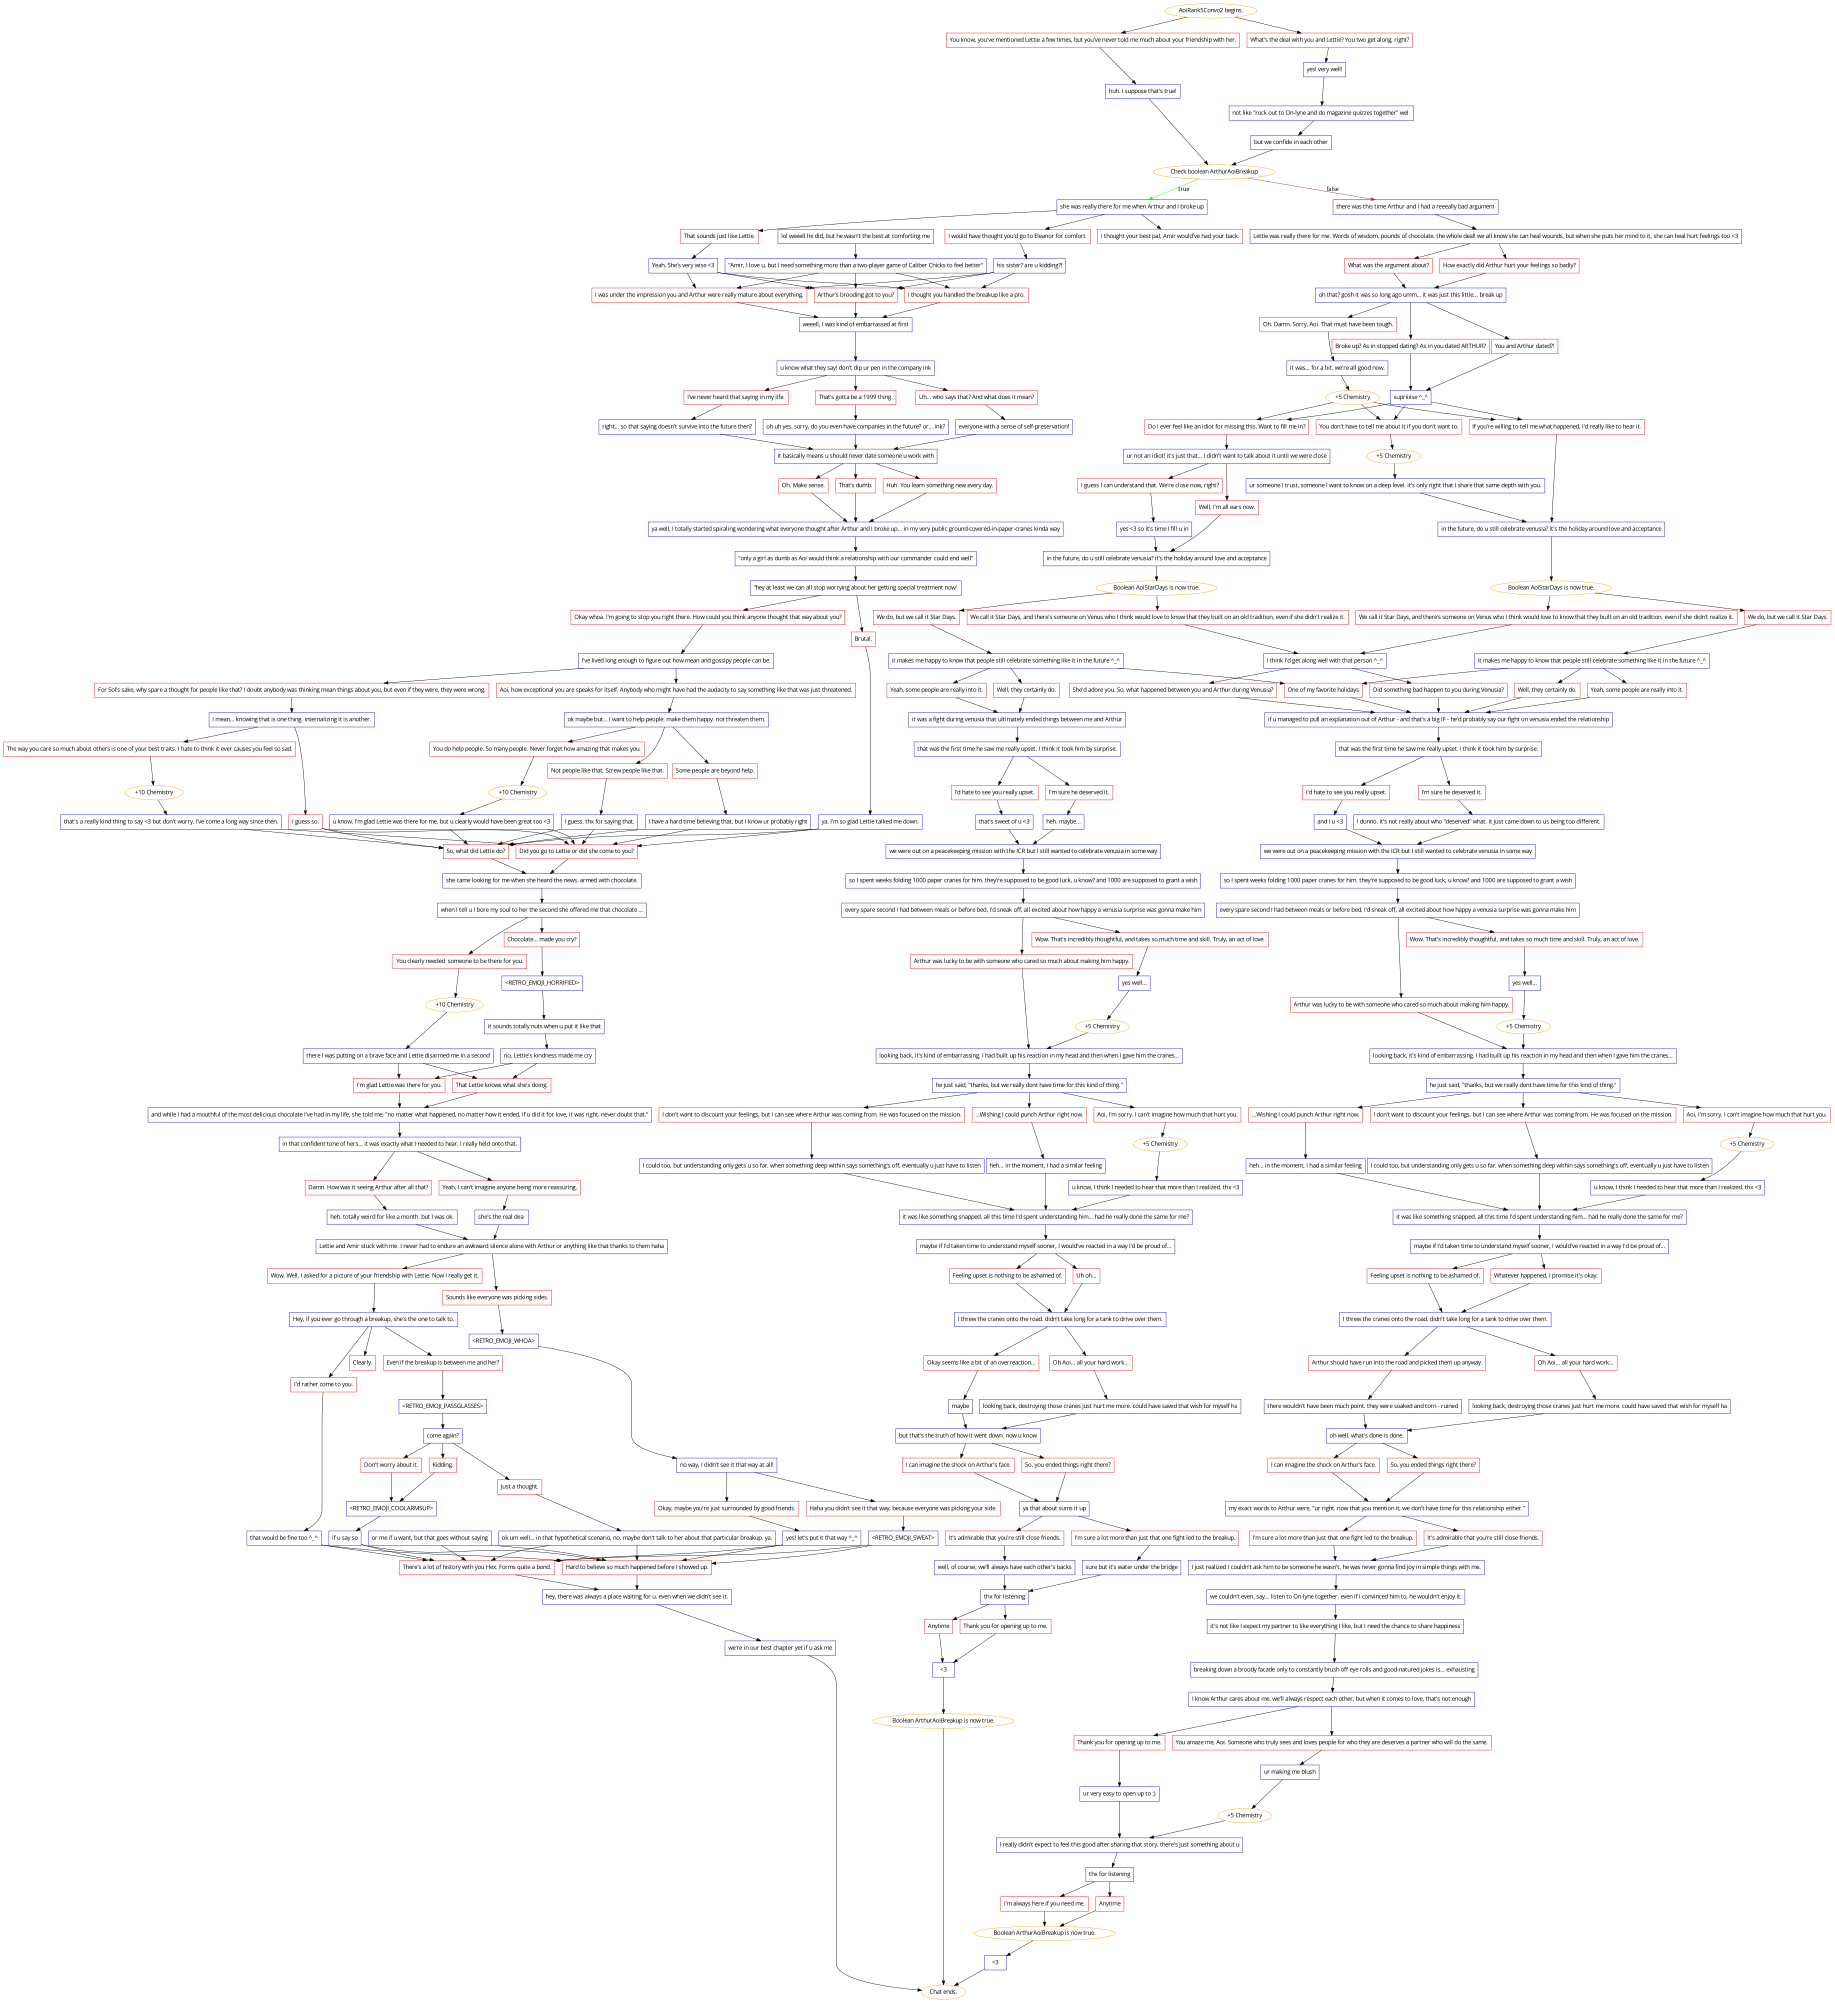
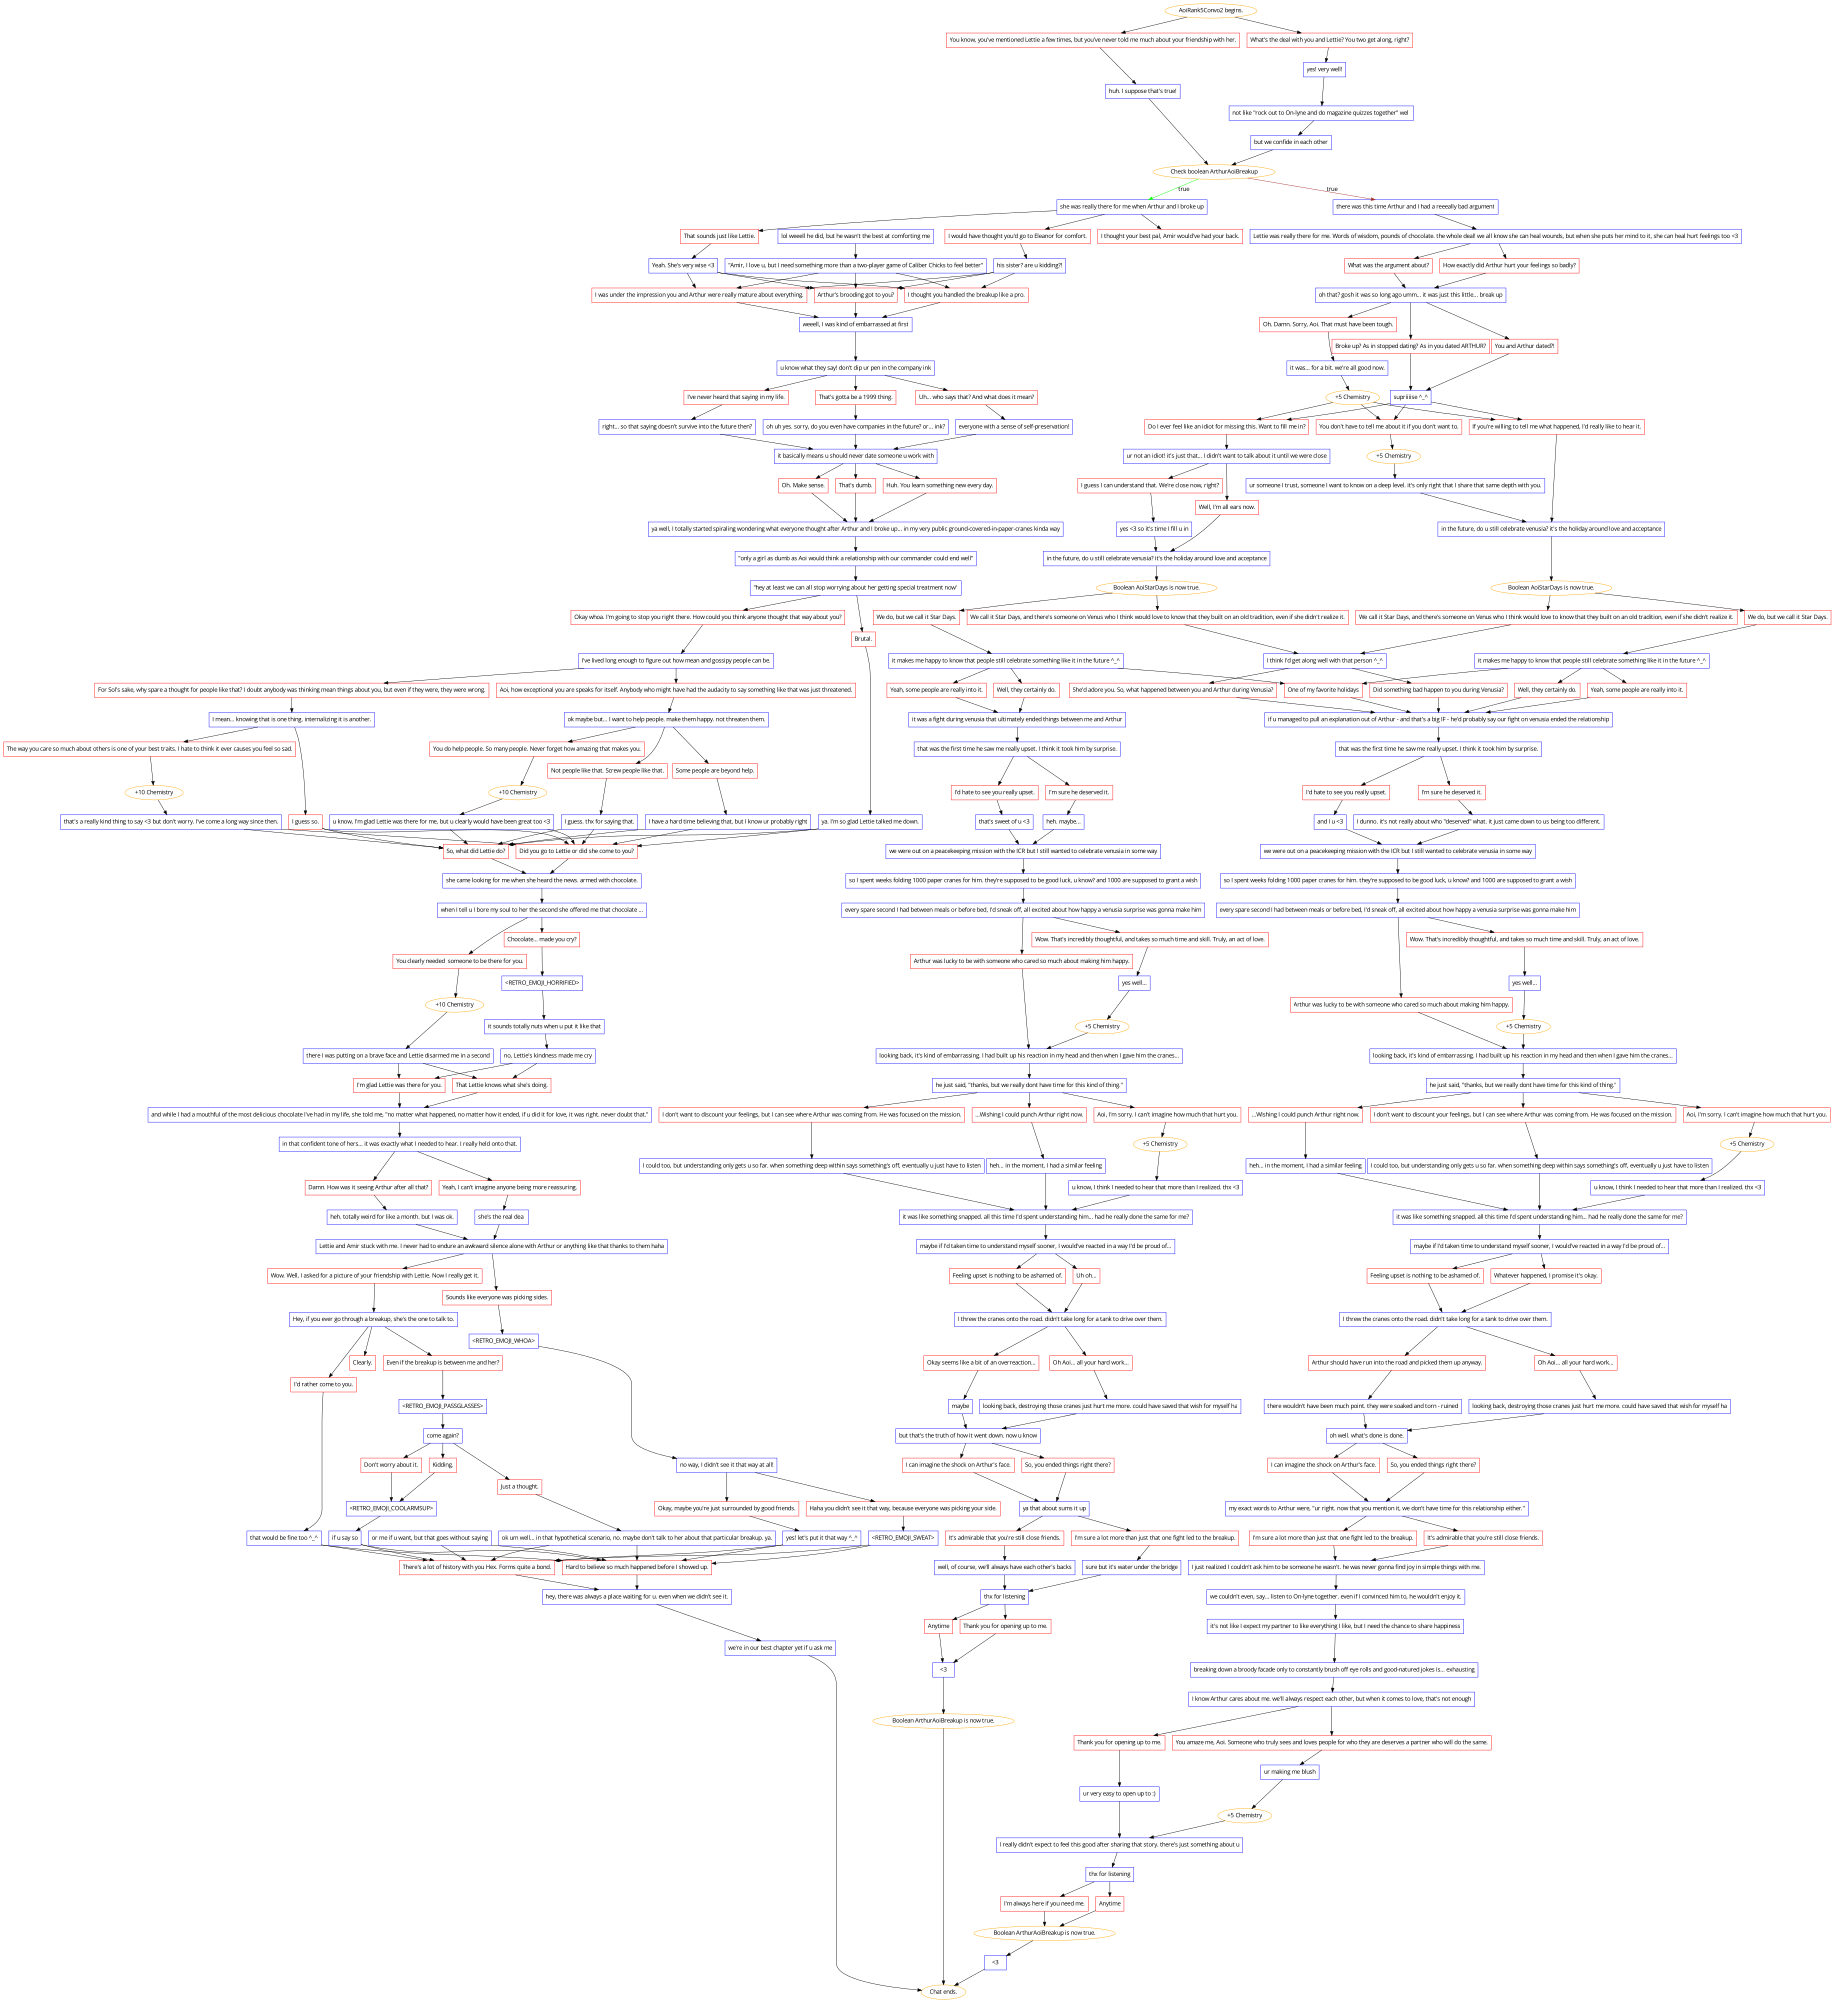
edge "Check boolean ArthurAoiBreakup" -> "there was this time Arthur and I had a reeeally bad argument": label "false" -> "true"
